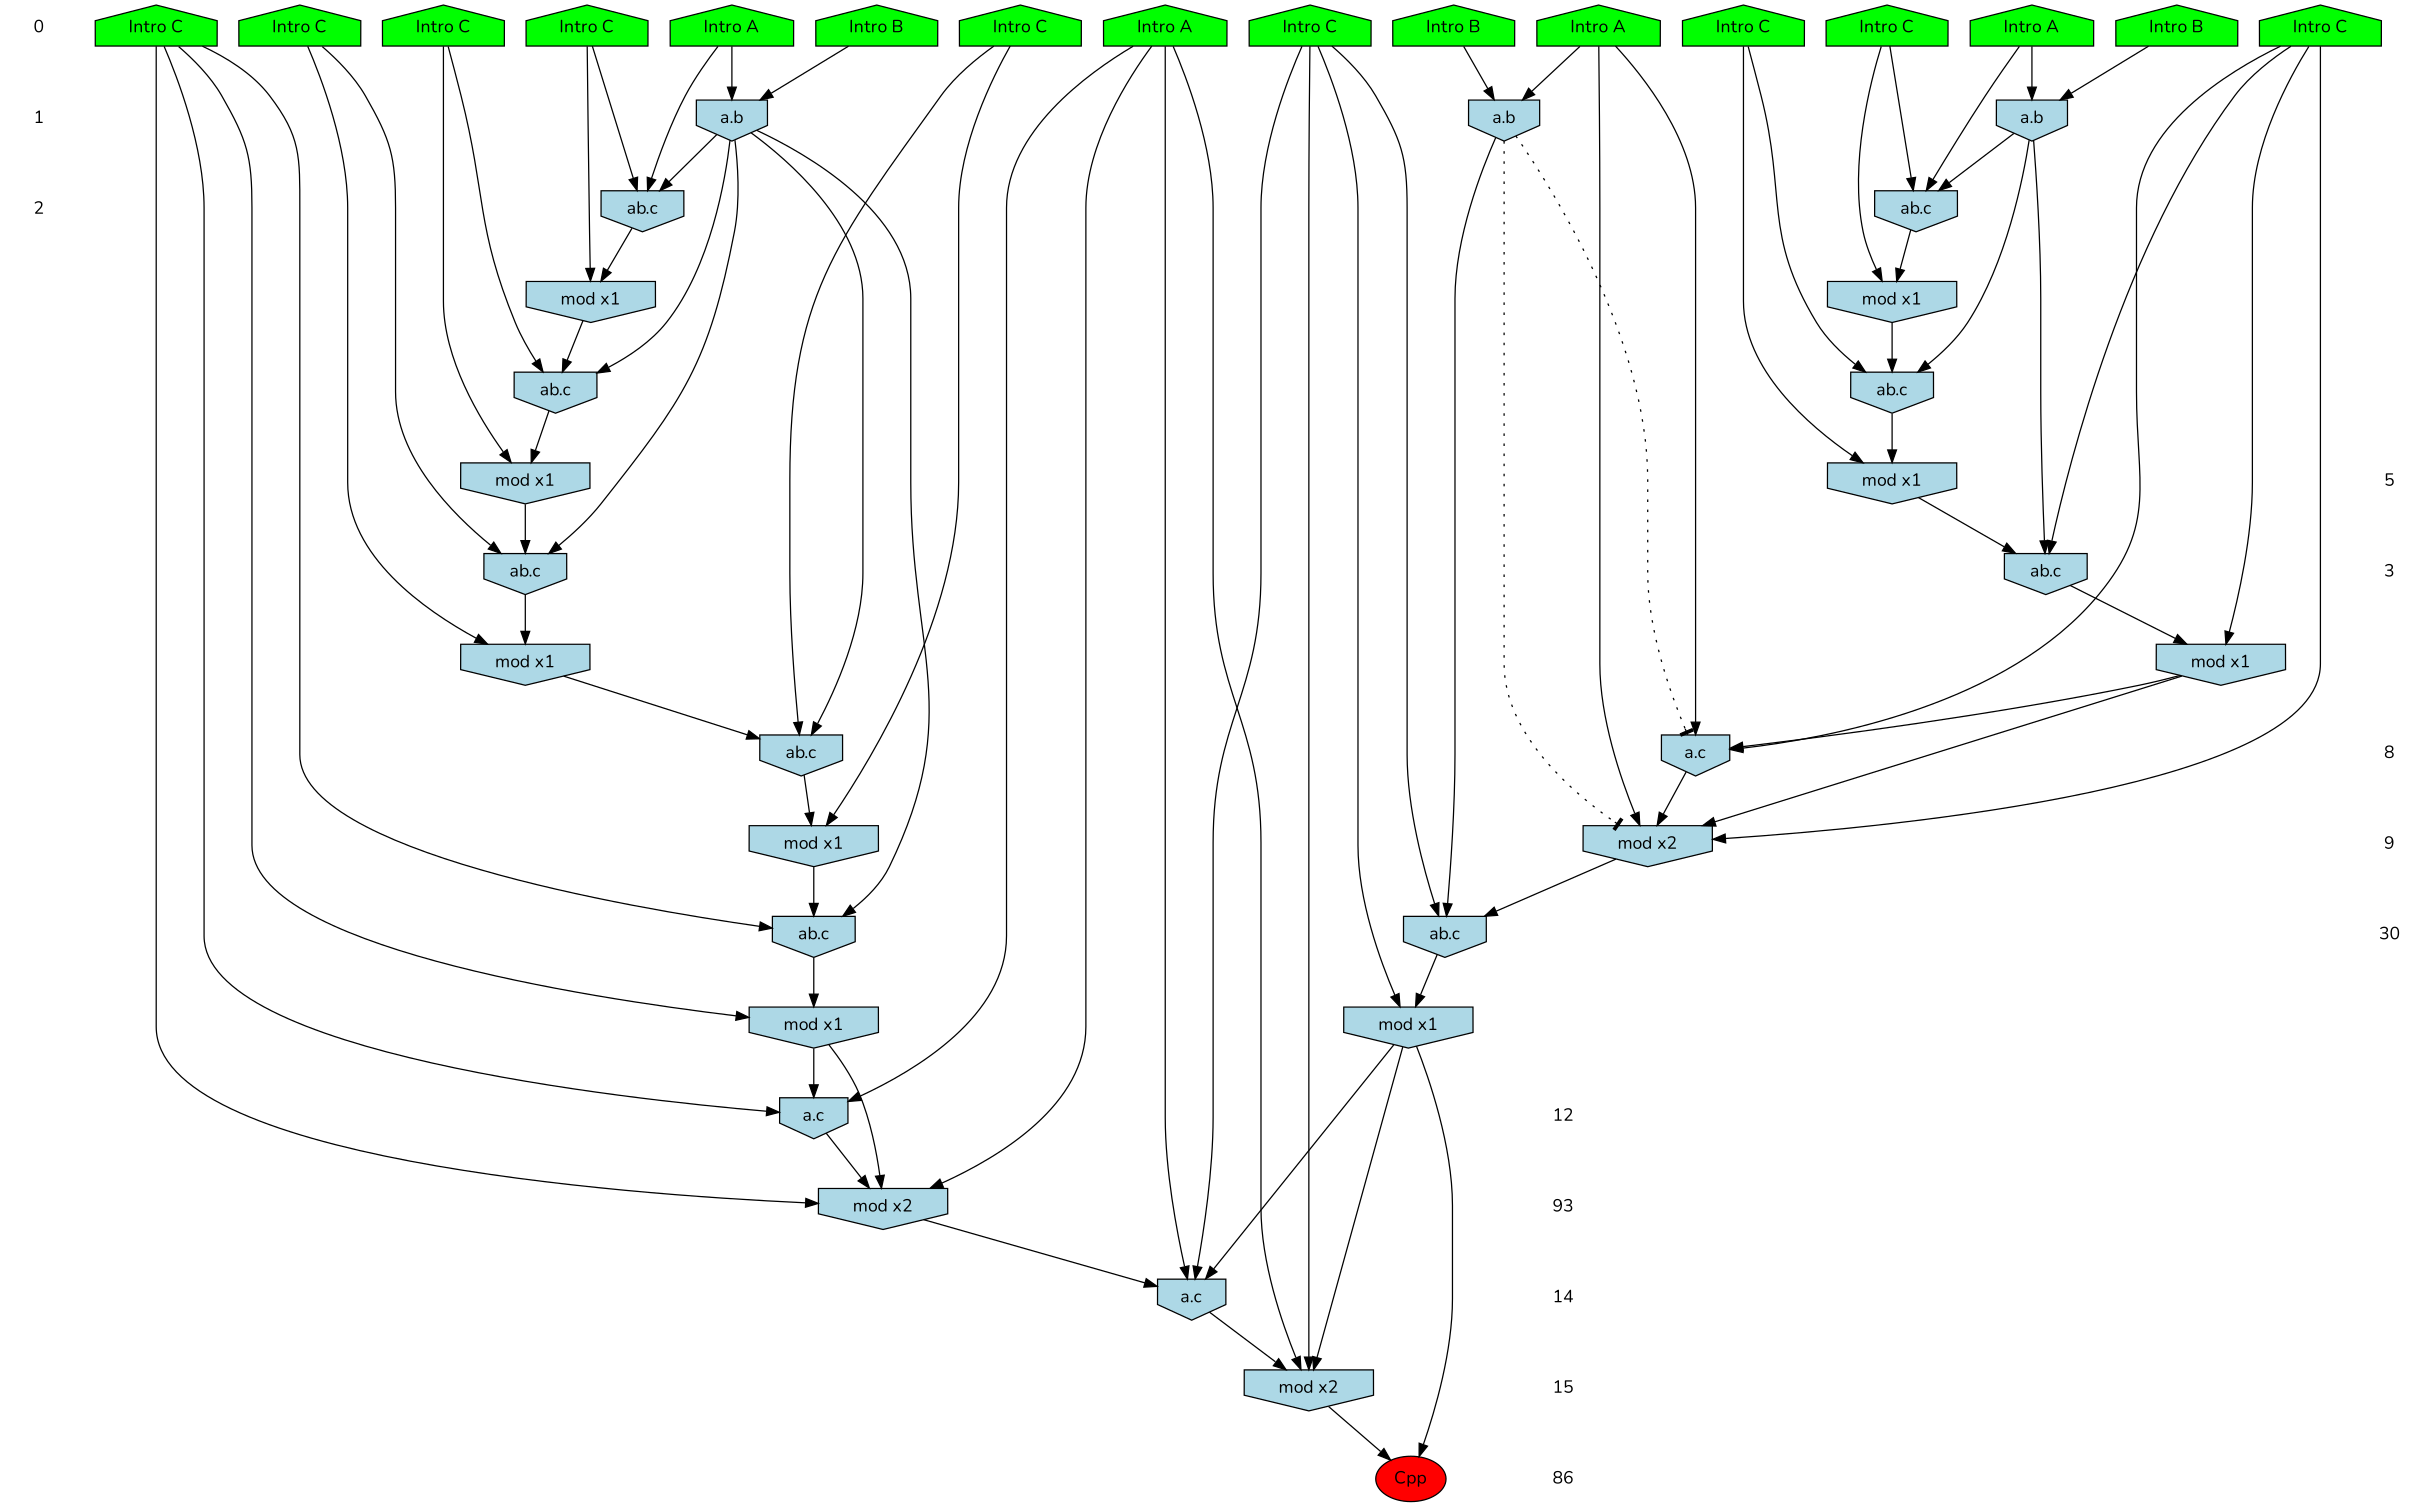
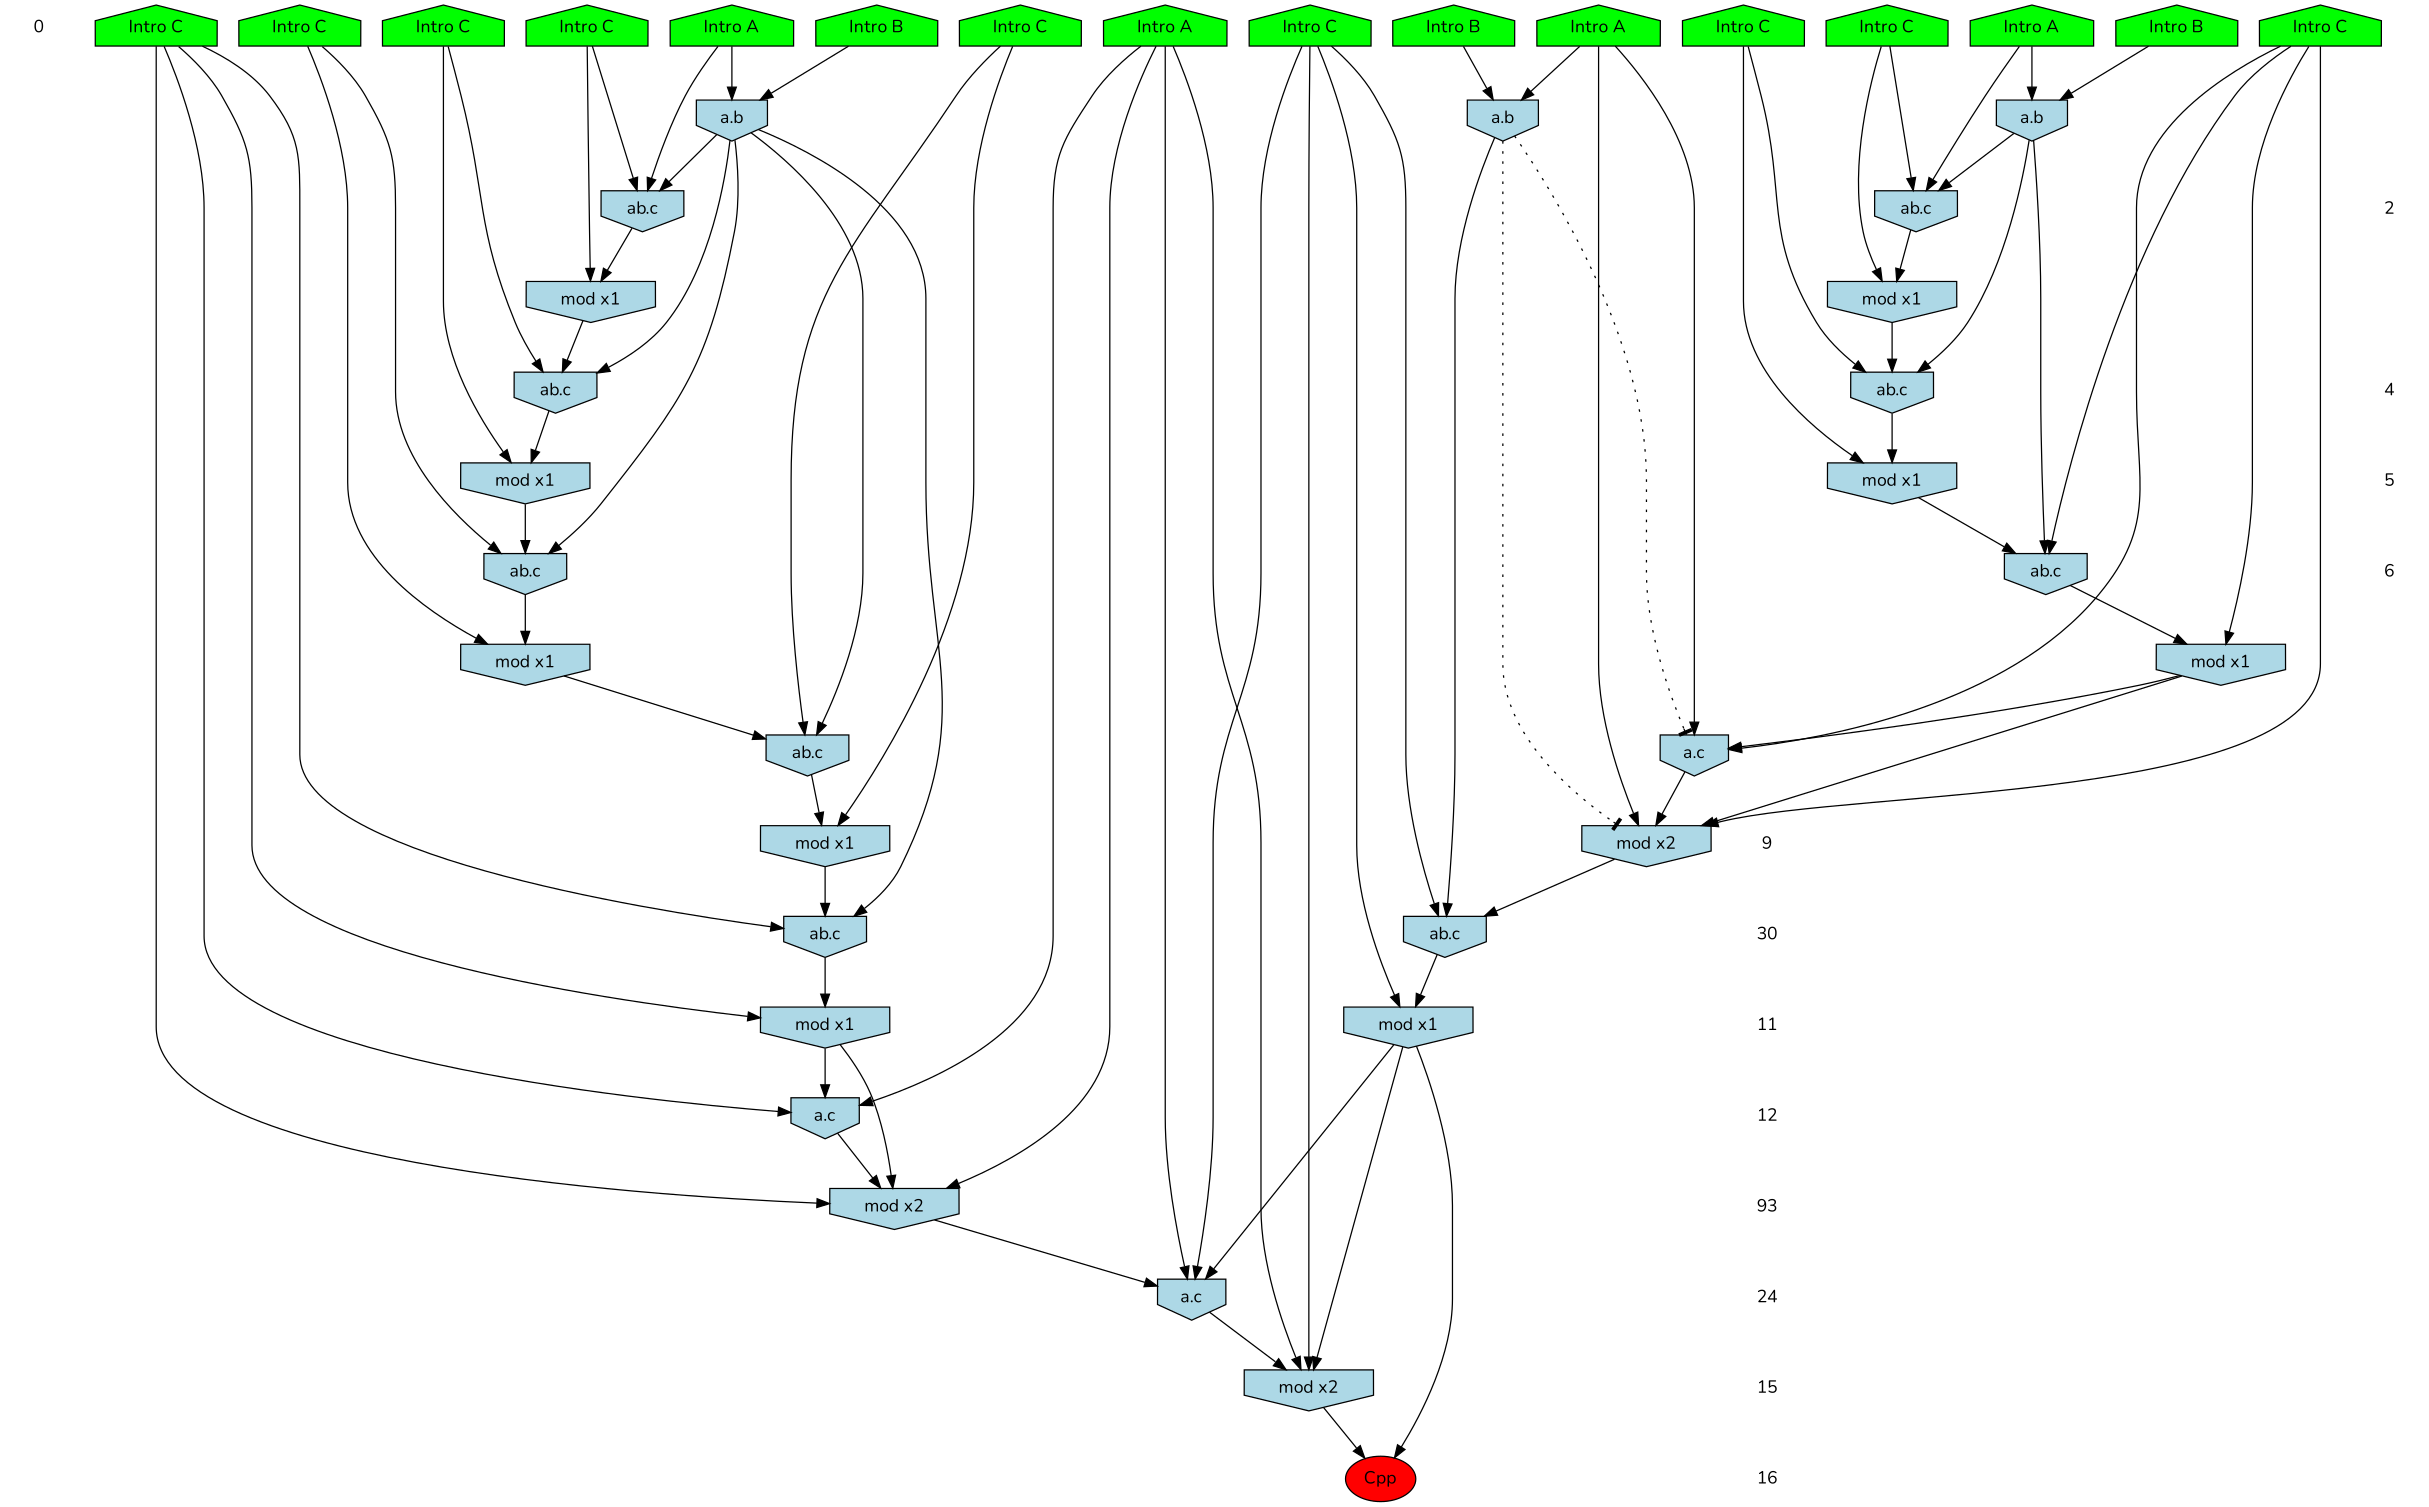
node "1": removed
node "4": added
node "3": label "3" -> "6"
node "8": removed
node "11": added
node "14": label "14" -> "24"
node "86": label "86" -> "16"
